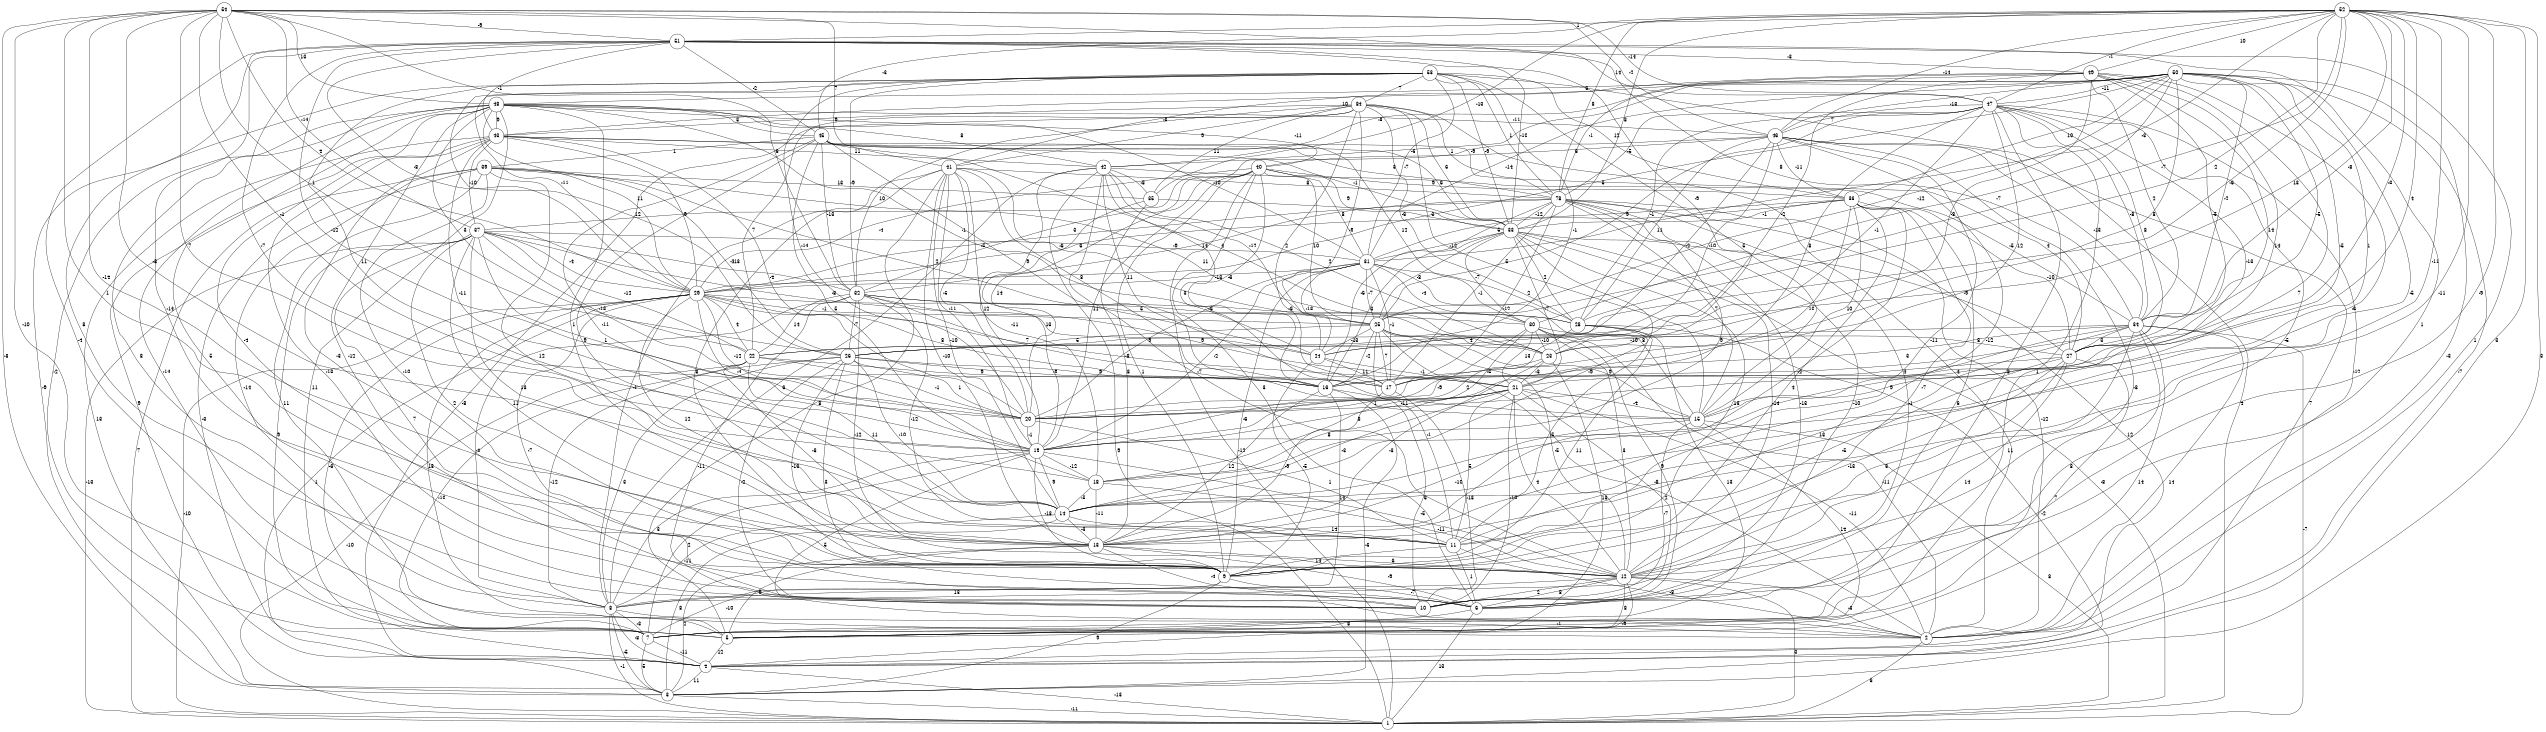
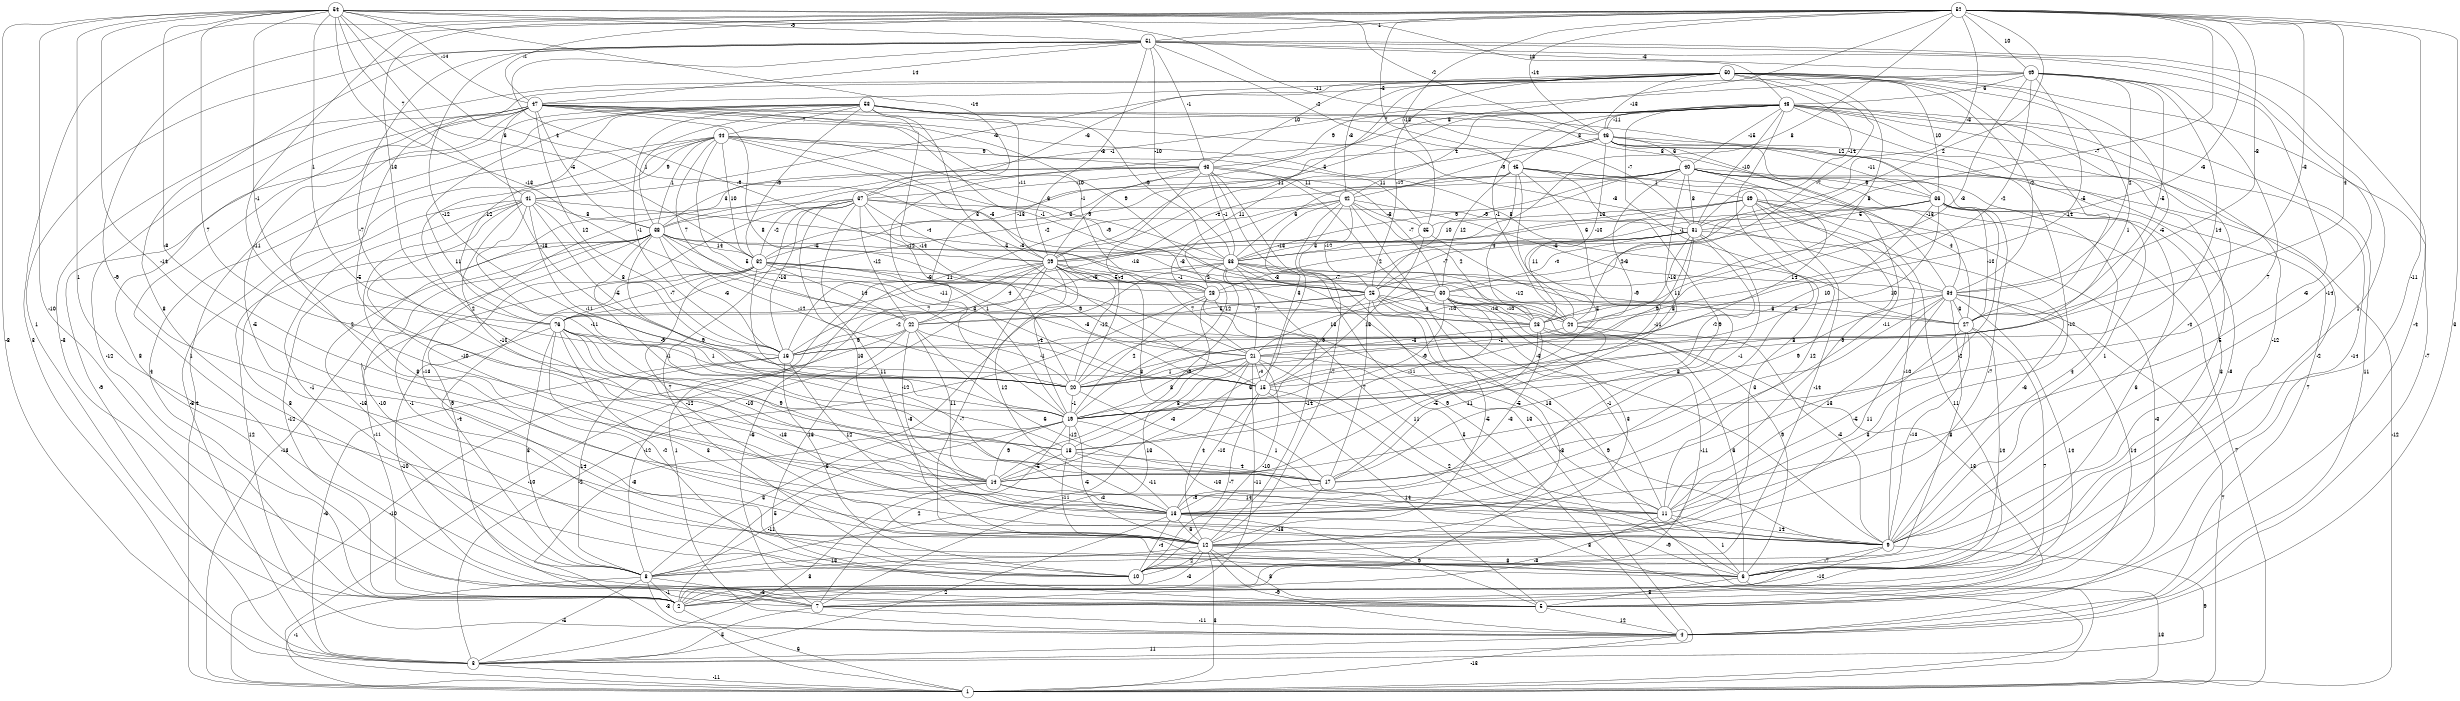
node "84": label "84" -> "44"
edge "48" -- "42": label "8" -> "4"
edge "48" -- "40": label "-11" -> "-15"
edge "43" -- "30": added, label "-7"
node "78": label "78" -> "38"
edge "33" -- "31": now "33" -- "24"
edge "54" -- "21": added, label "-13"
edge "48" -- "13": label "1" -> "5"
node "26": label "26" -> "76"
edge "27" -- "17": now "18" -- "17"
edge "23" -- "6": added, label "6"
edge "22" -- "11": added, label "6"
edge "37" -- "9": now "47" -- "9"
edge "34" -- "1": label "-7" -> "7"
